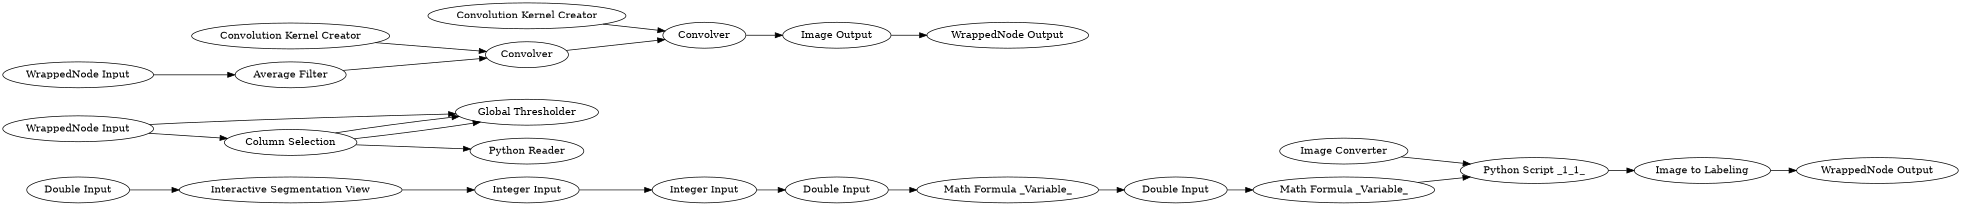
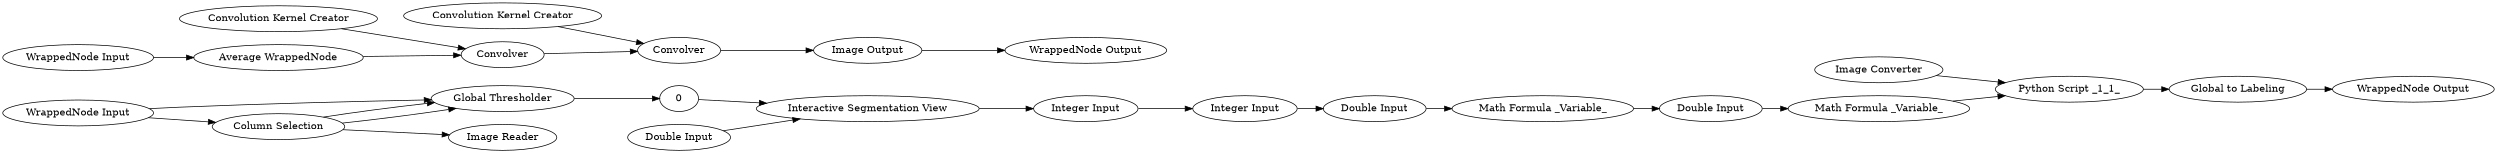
node "Average Filter": label "Average Filter" -> "Average WrappedNode"
node "0": added
node "Python Reader": label "Python Reader" -> "Image Reader"
node "Image to Labeling": label "Image to Labeling" -> "Global to Labeling"
